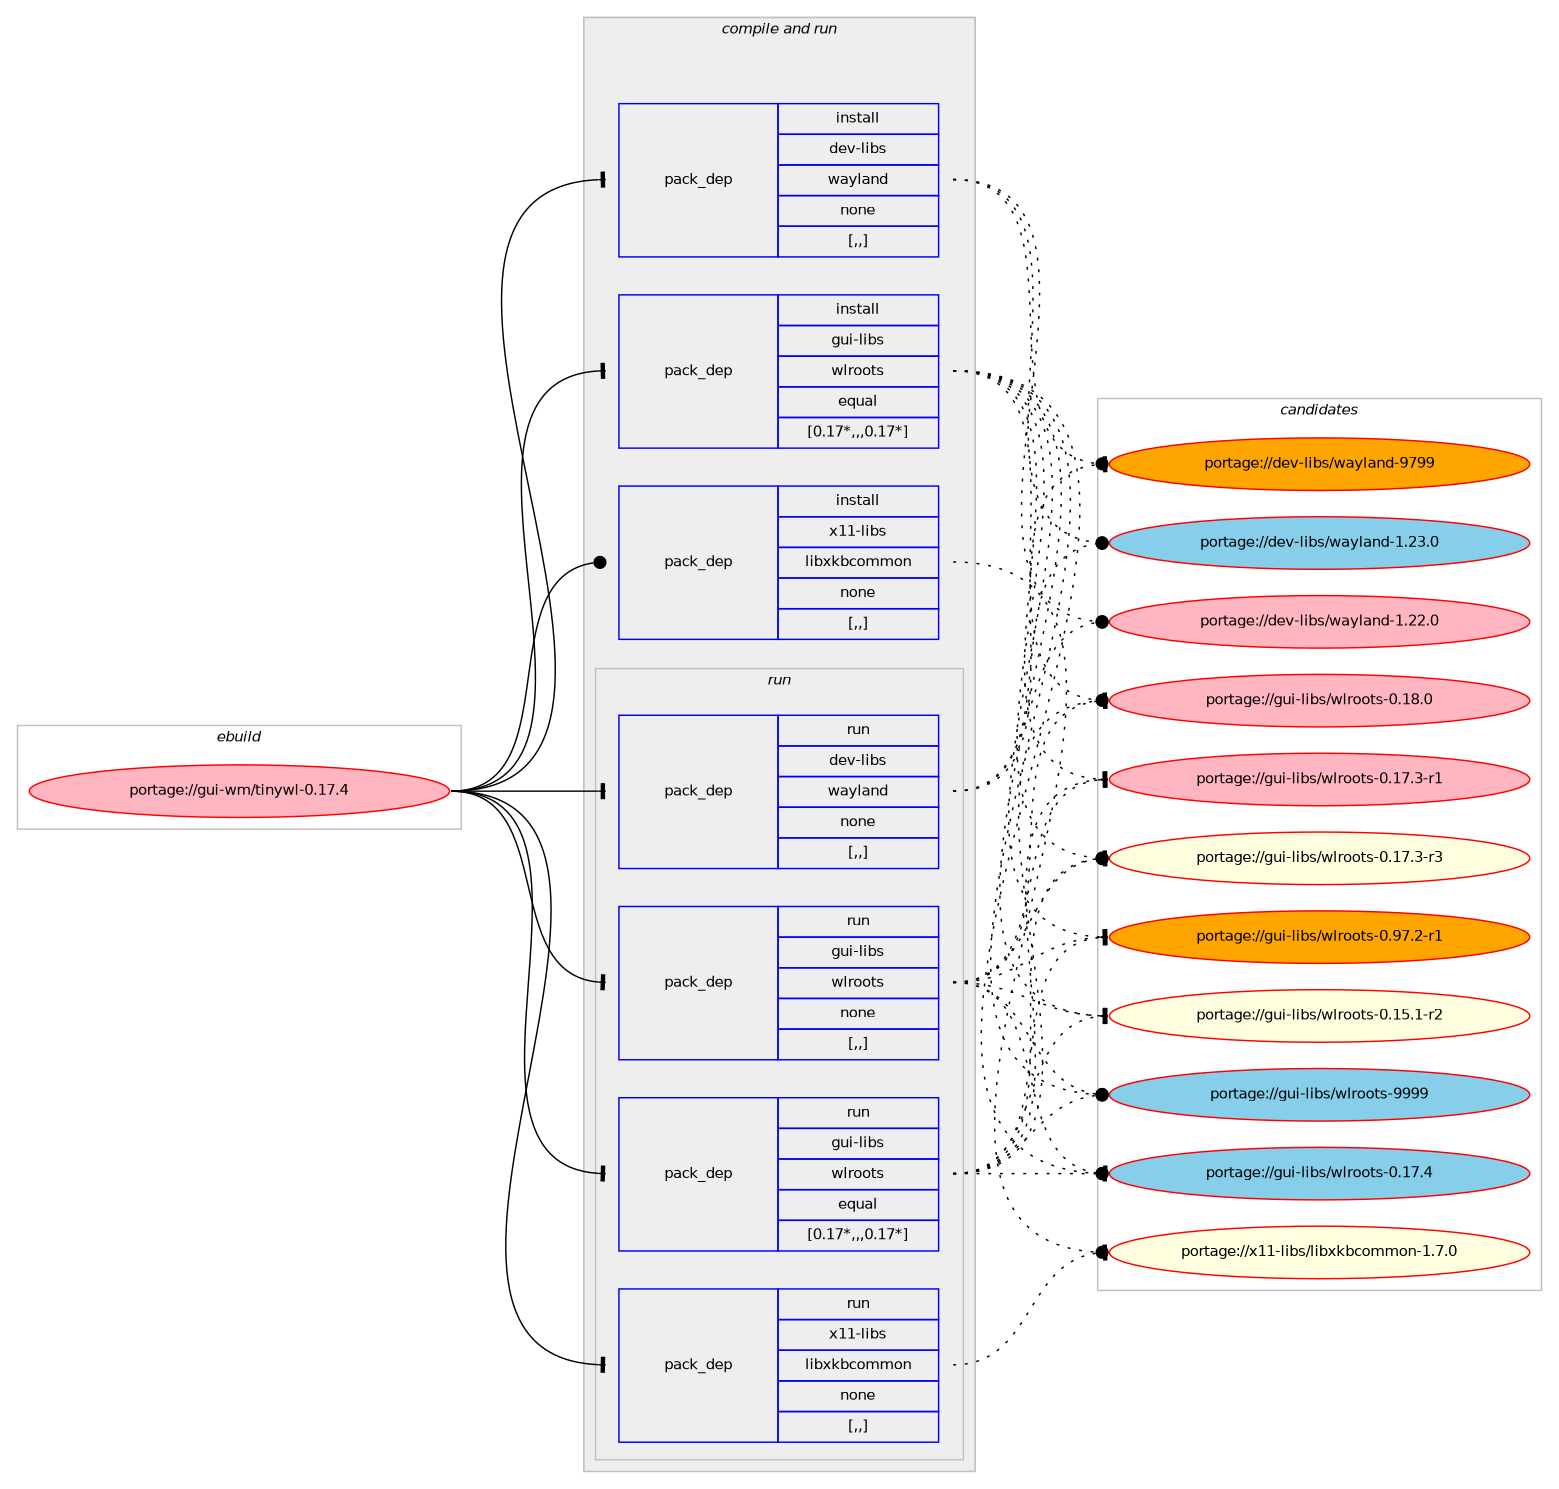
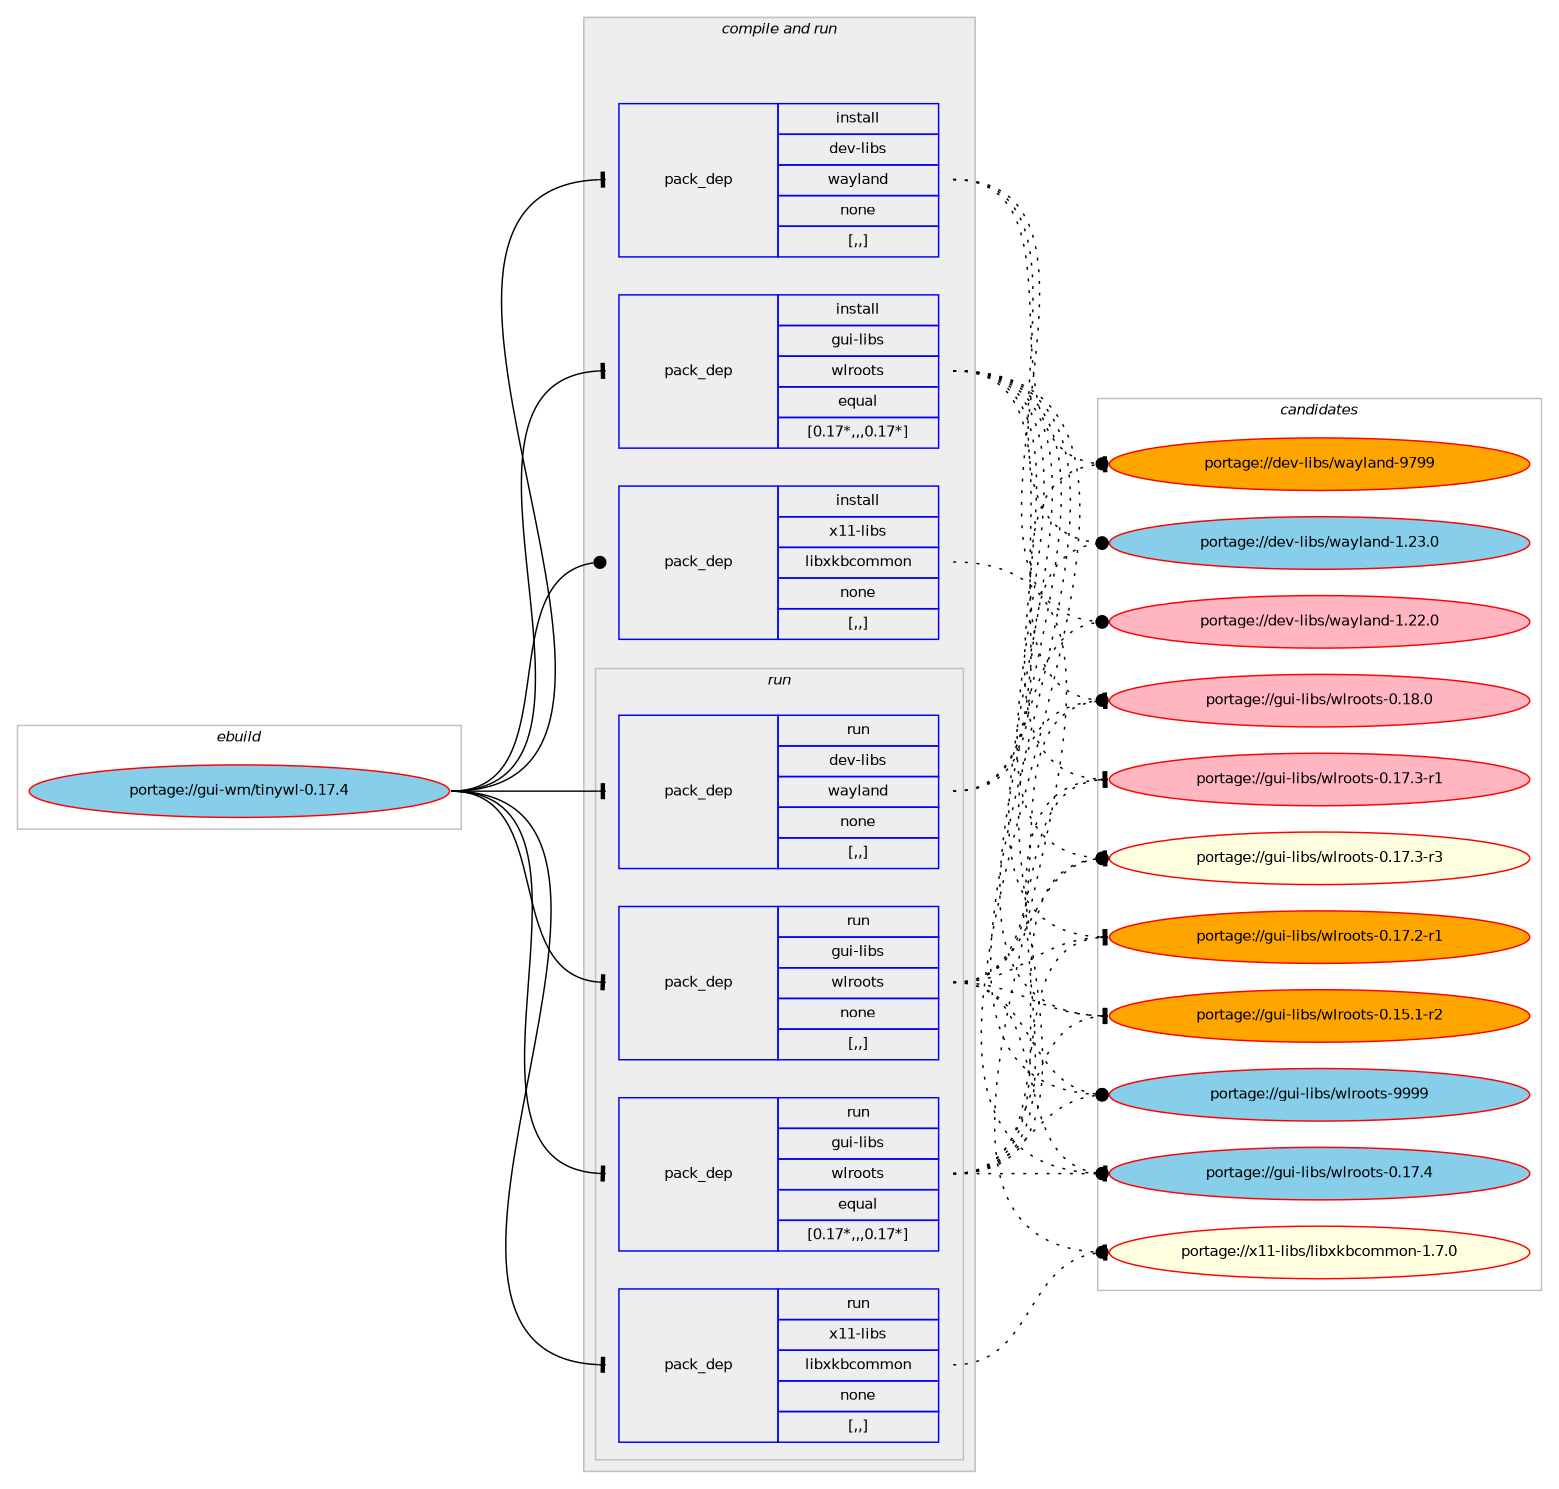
node "portage://gui-wm/tinywl-0.17.4": fillcolor lightpink -> skyblue
node "portage://gui-libs/wlroots-0.97.2-r1": label "portage://gui-libs/wlroots-0.97.2-r1" -> "portage://gui-libs/wlroots-0.17.2-r1"
node "portage://gui-libs/wlroots-0.15.1-r2": fillcolor lightyellow -> orange
